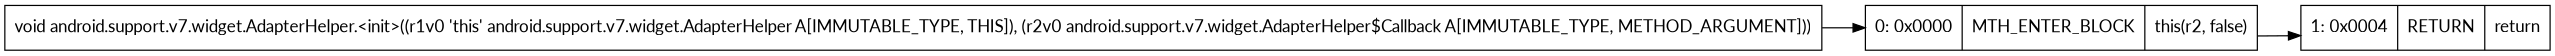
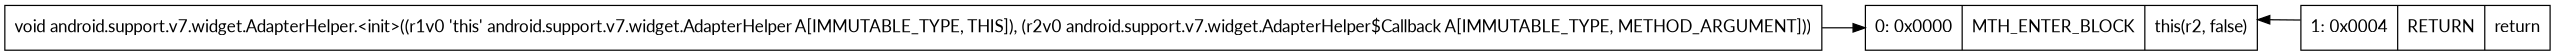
edge "0: 0x0000" -> "1: 0x0004": reversed
